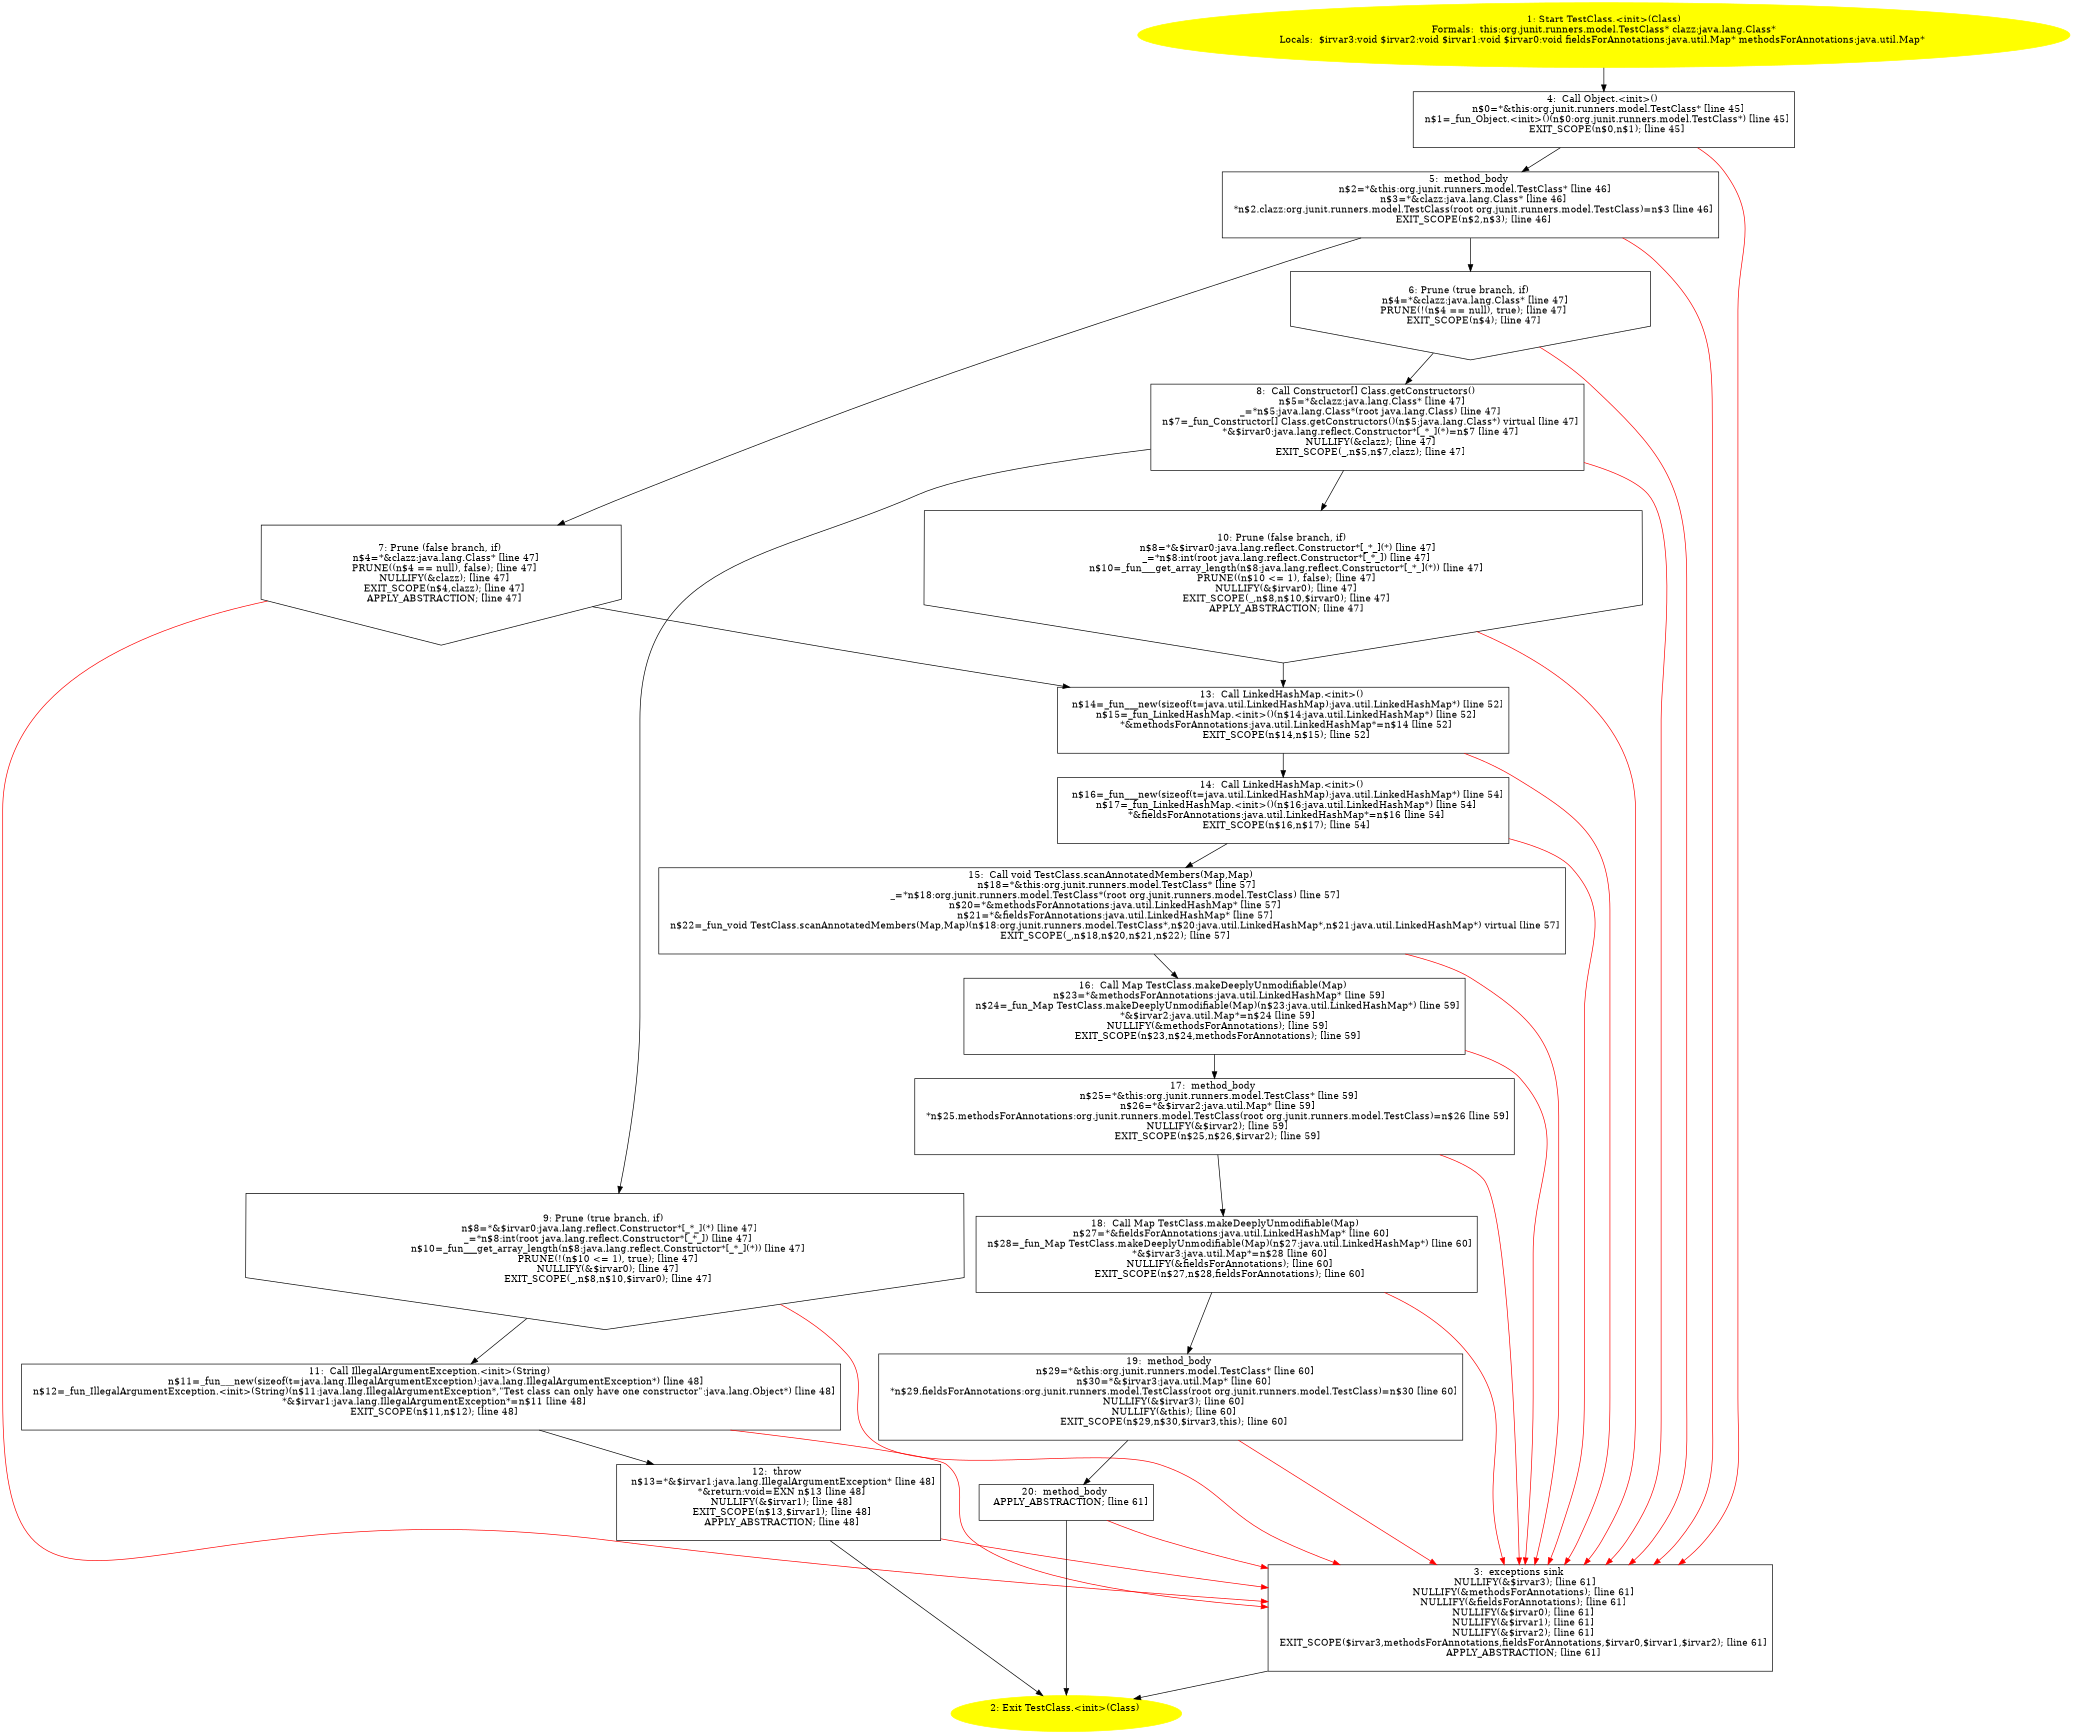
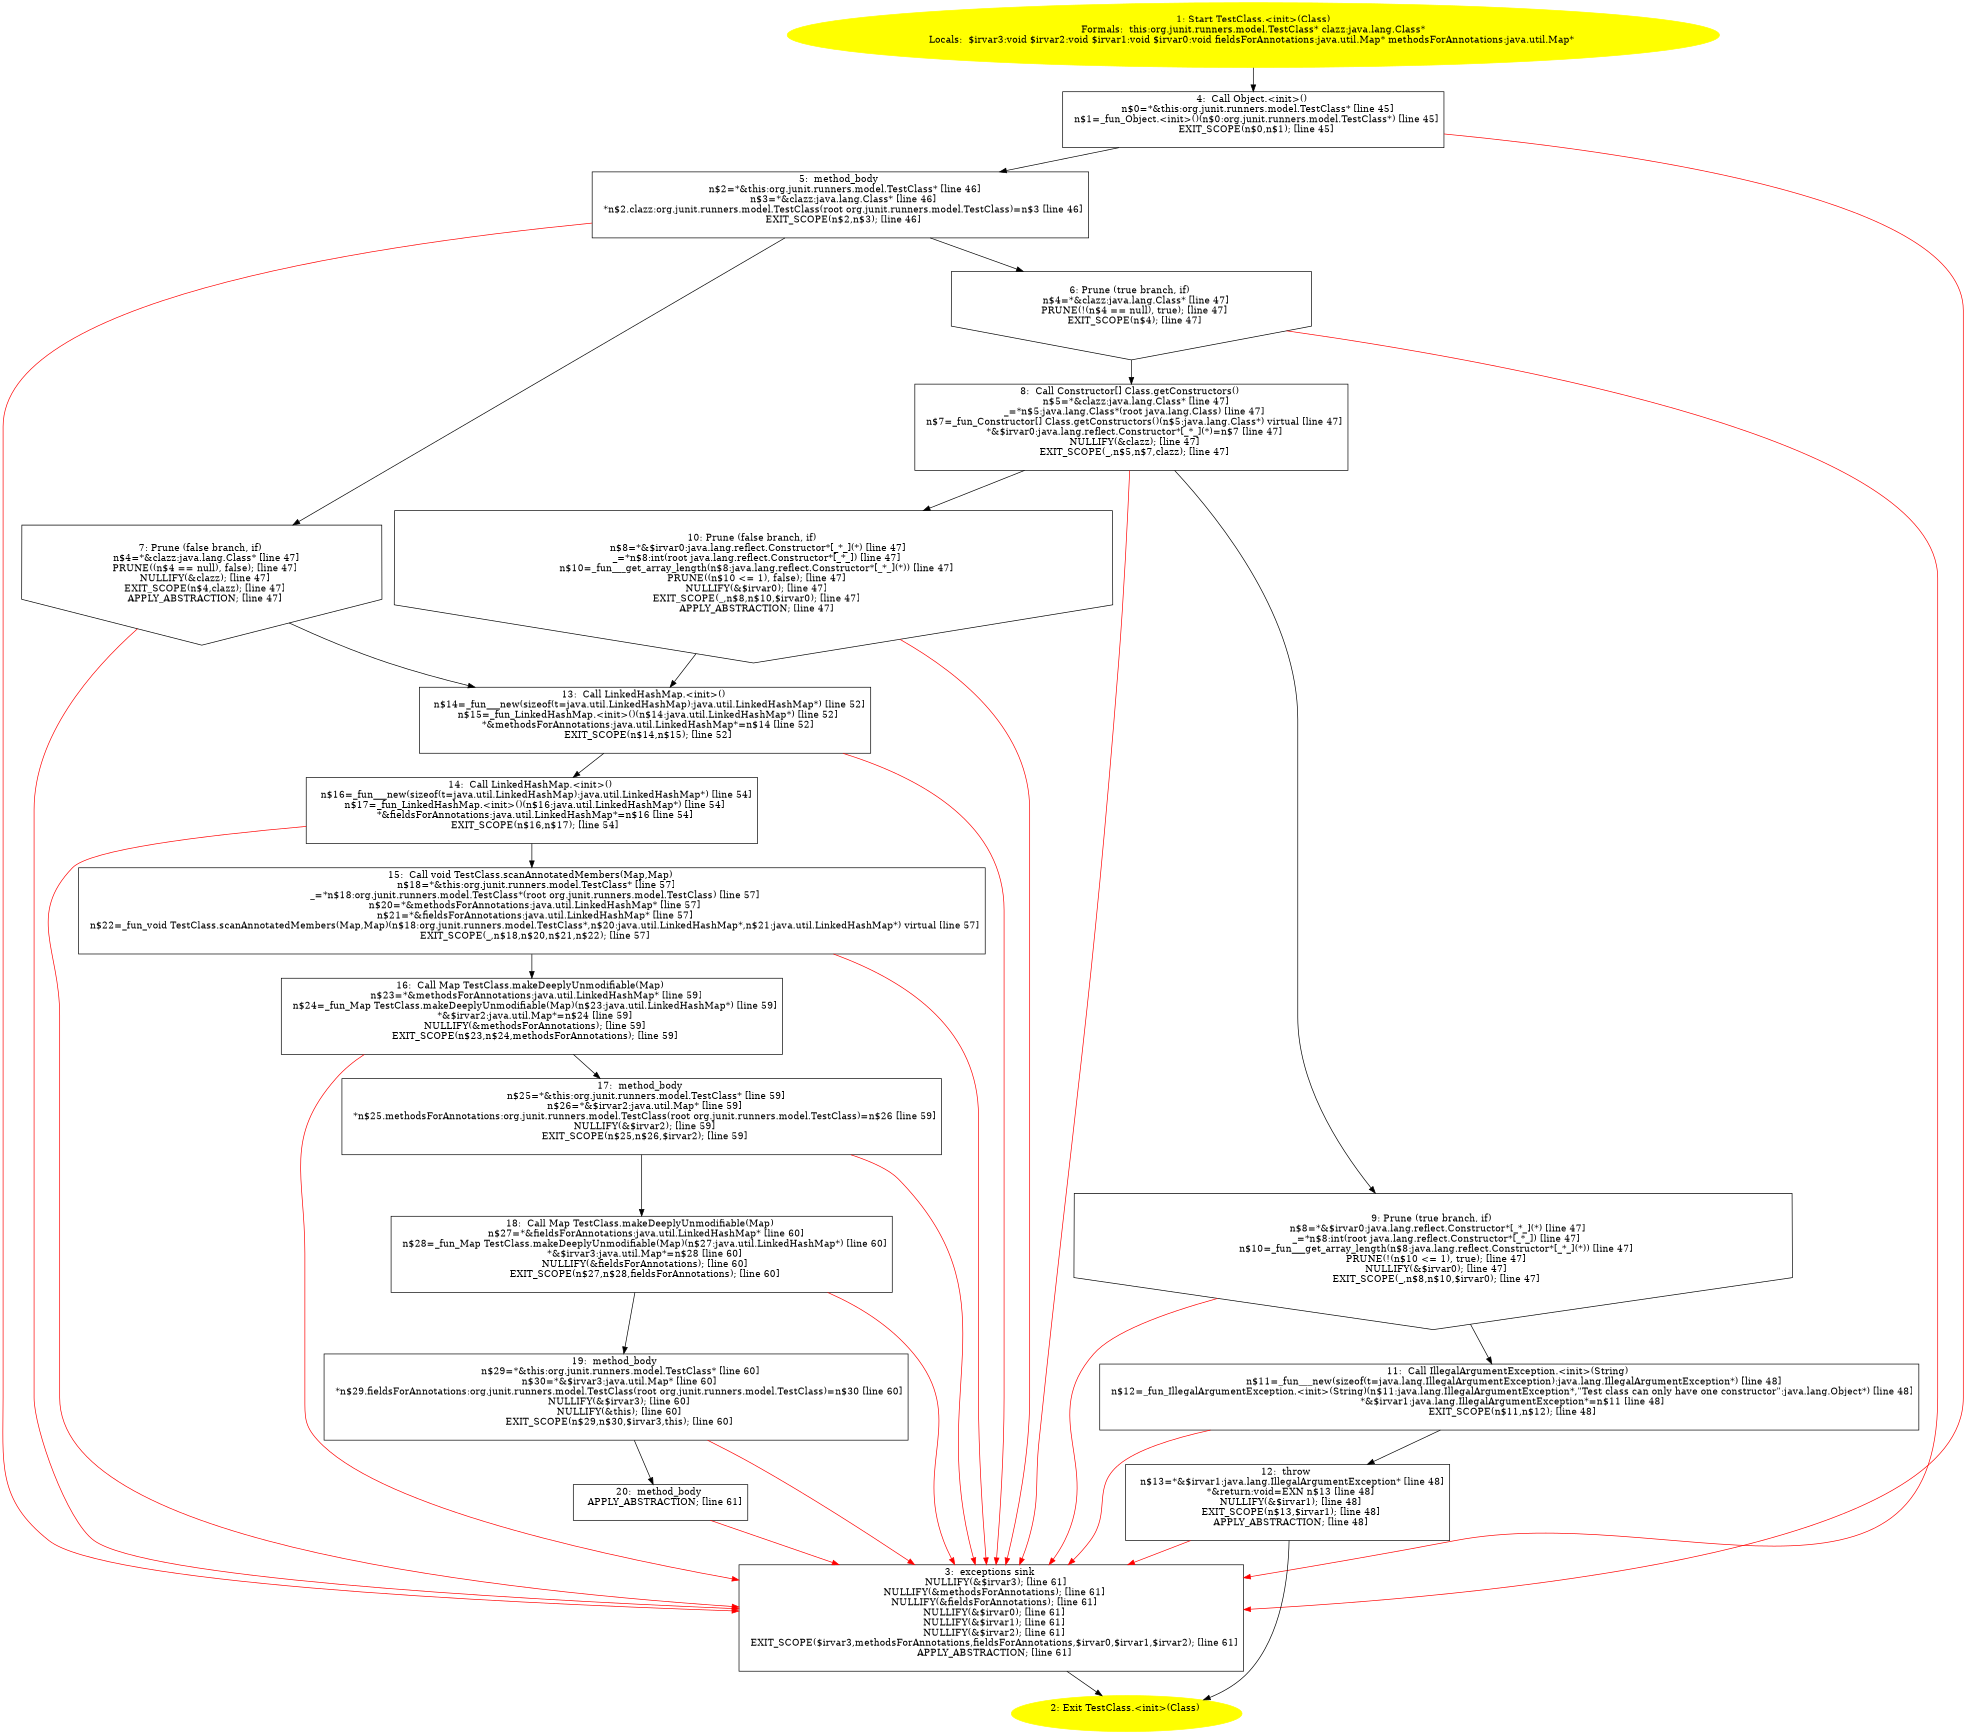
edge "20:  method_body APPLY_ABSTRACTION; [line 61]" -> "2: Exit TestClass.<init>(Class)": removed
